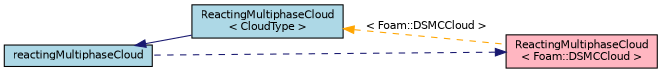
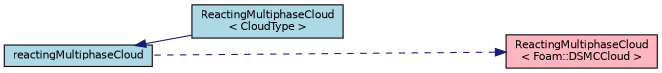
edge "ReactingMultiphaseCloud < Foam::DSMCCloud >" -> "ReactingMultiphaseCloud < CloudType >": removed, label "< Foam::DSMCCloud >"
